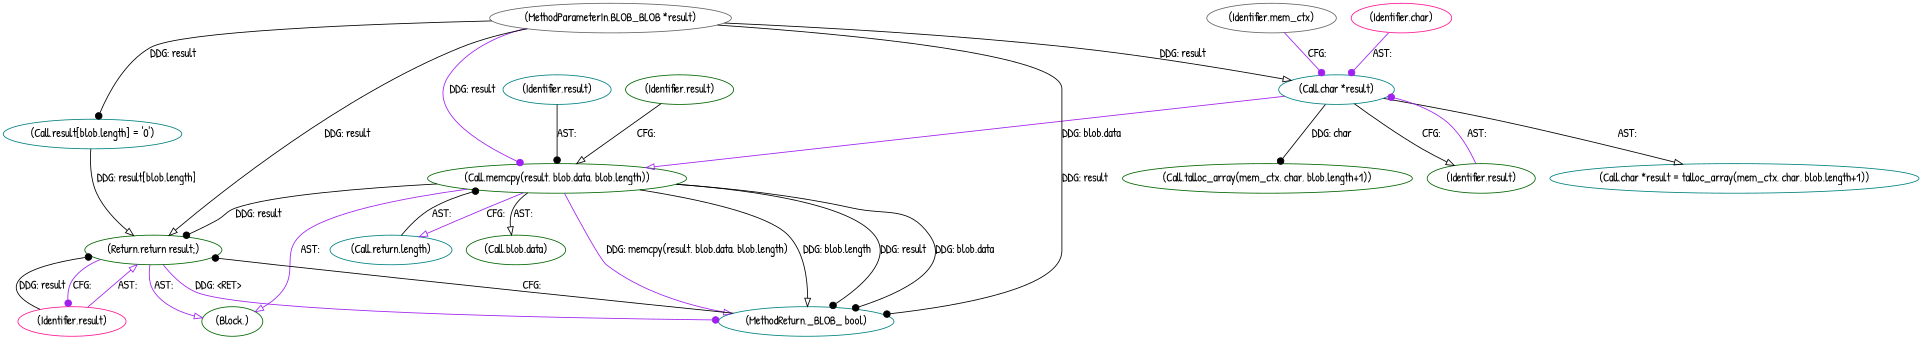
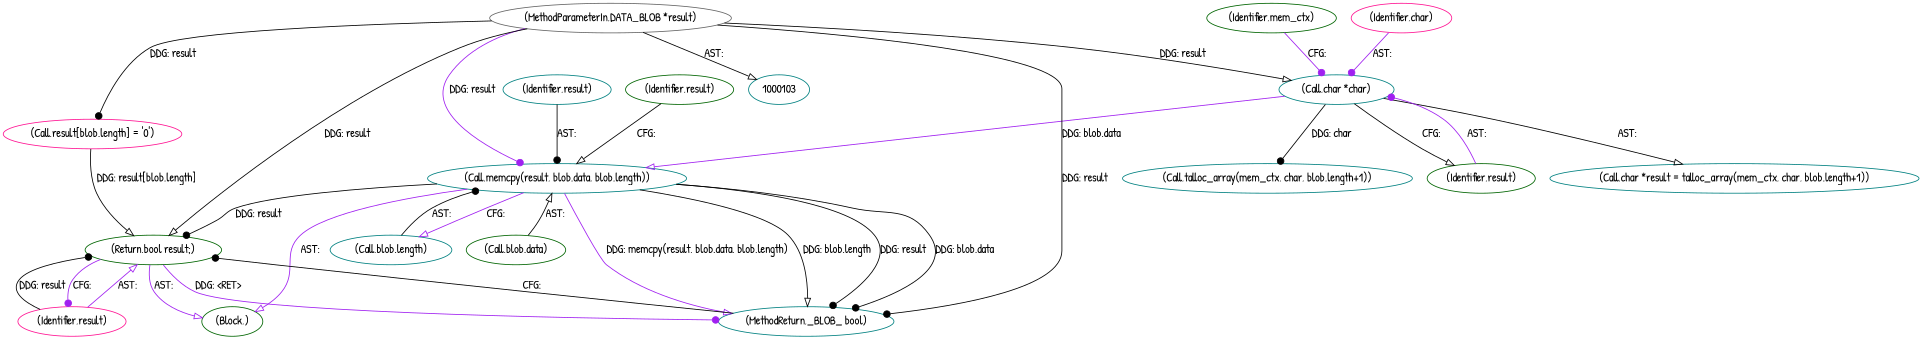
node "(MethodParameterIn,BLOB_BLOB *result)": label "(MethodParameterIn,BLOB_BLOB *result)" -> "(MethodParameterIn,DATA_BLOB *result)"
node "(Identifier,mem_ctx)": color gray40 -> darkgreen
node "1000103": added
node "(Call,char *result)": label "(Call,char *result)" -> "(Call,char *char)"
node "(Call,result[blob.length] = '0')": color teal -> deeppink
node "(Call,memcpy(result, blob.data, blob.length))": color darkgreen -> teal
node "(Call,talloc_array(mem_ctx, char, blob.length+1))": color darkgreen -> teal
edge "(Call,memcpy(result, blob.data, blob.length))" -> "(Call,blob.data)": reversed
node "(Return,return result;)": label "(Return,return result;)" -> "(Return,bool result;)"
node "(Call,return.length)": label "(Call,return.length)" -> "(Call,blob.length)"
